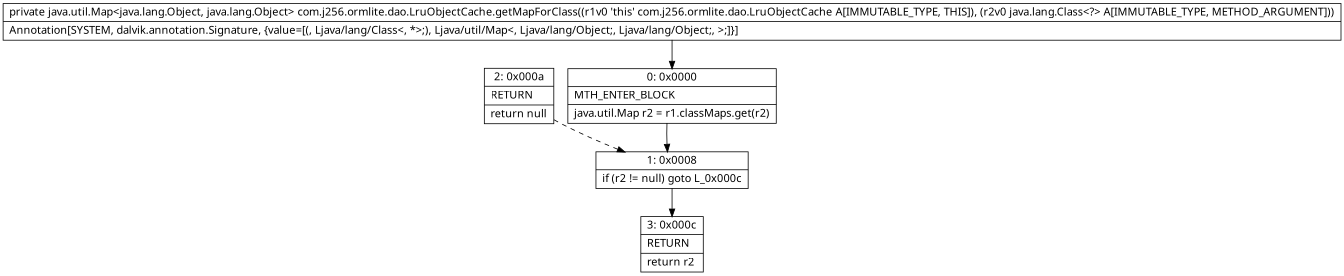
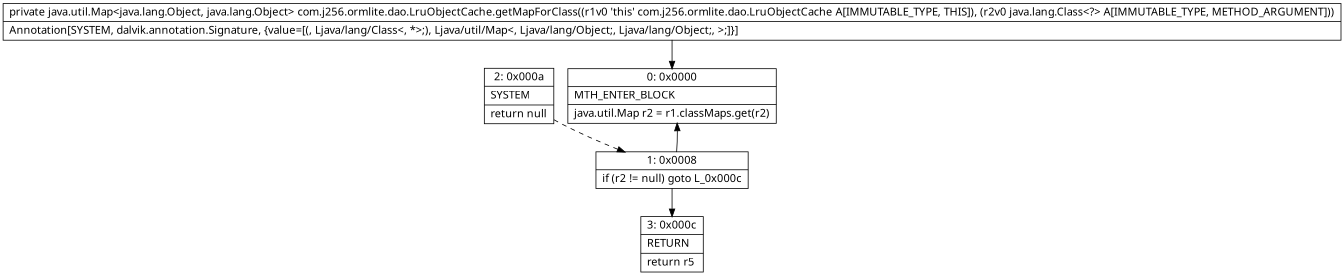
node "2: 0x000a": text "RETURN" -> "SYSTEM"
edge "0: 0x0000" -> "1: 0x0008": reversed
node "3: 0x000c": text "return r2" -> "return r5"
